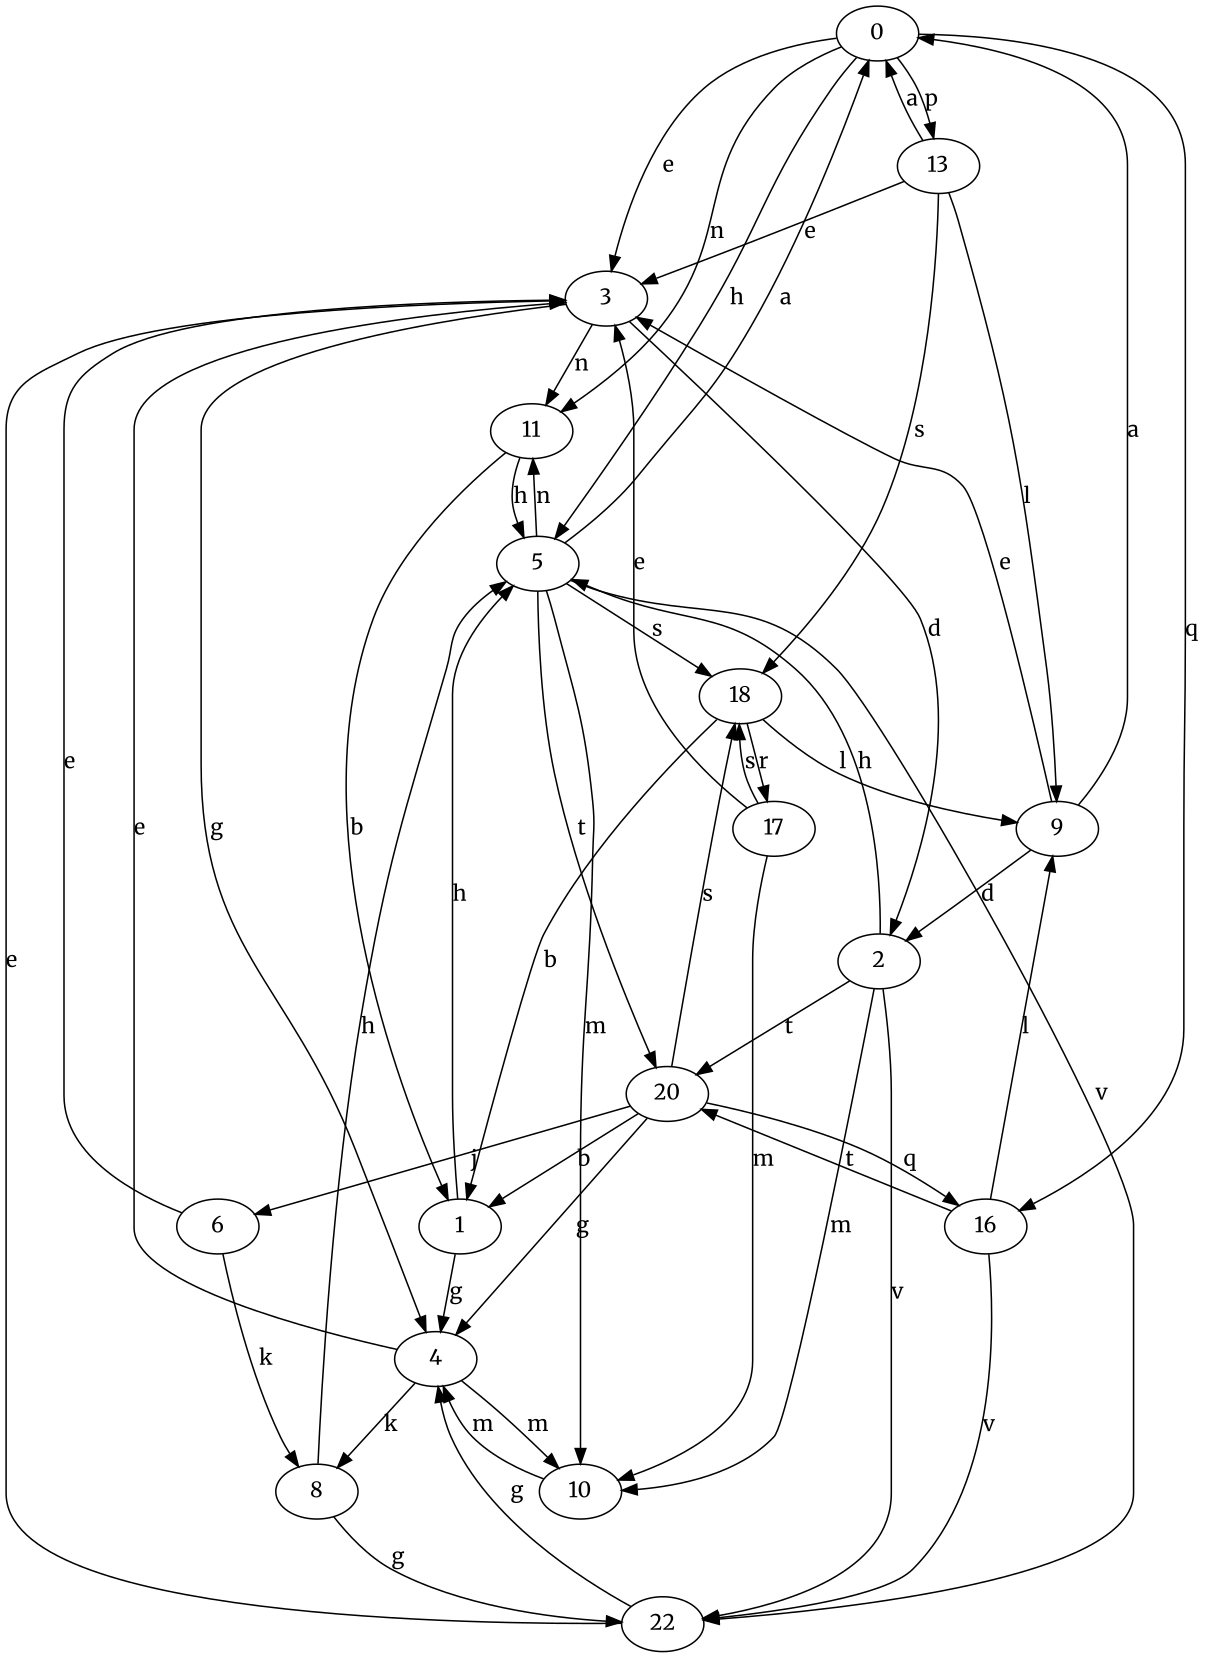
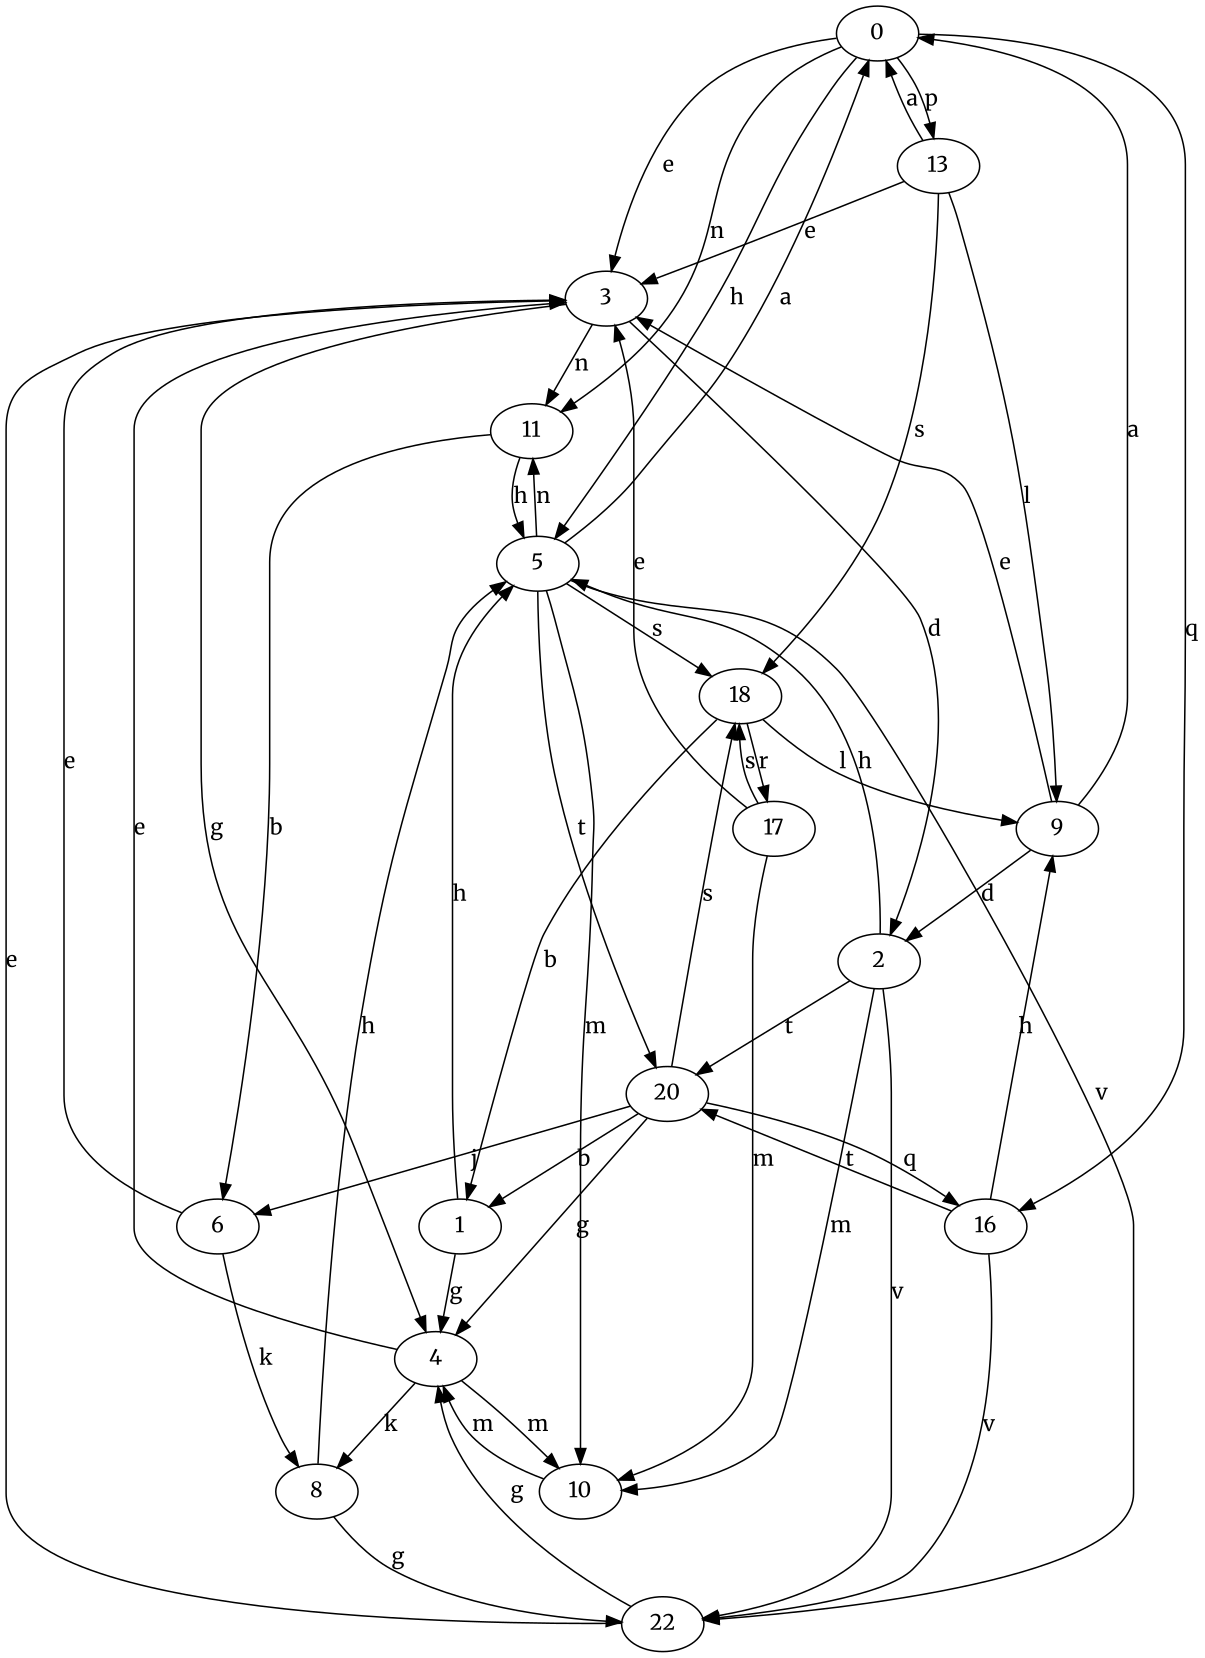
edge "11" -> "1": now "11" -> "6"
edge "16" -> "9": label "l" -> "h"
